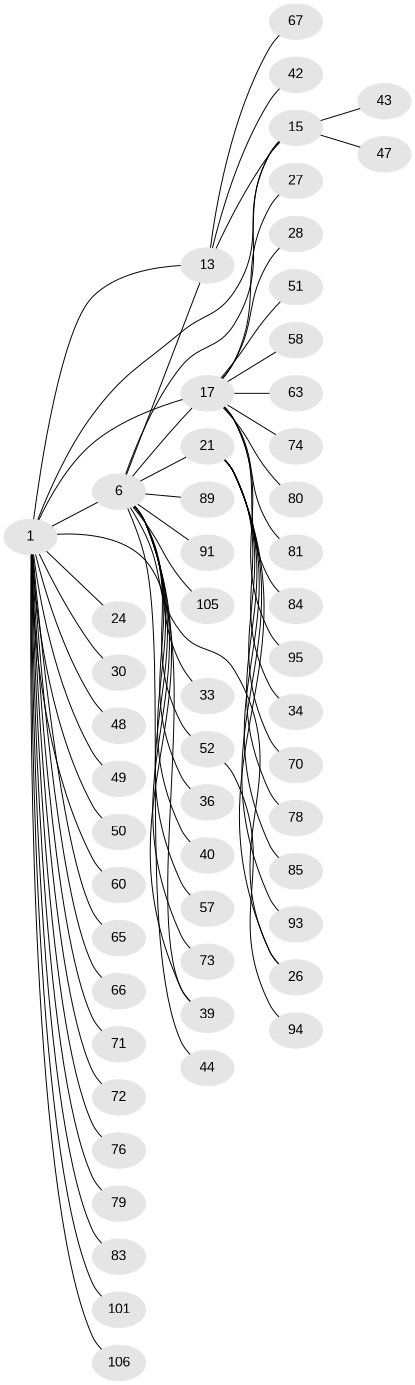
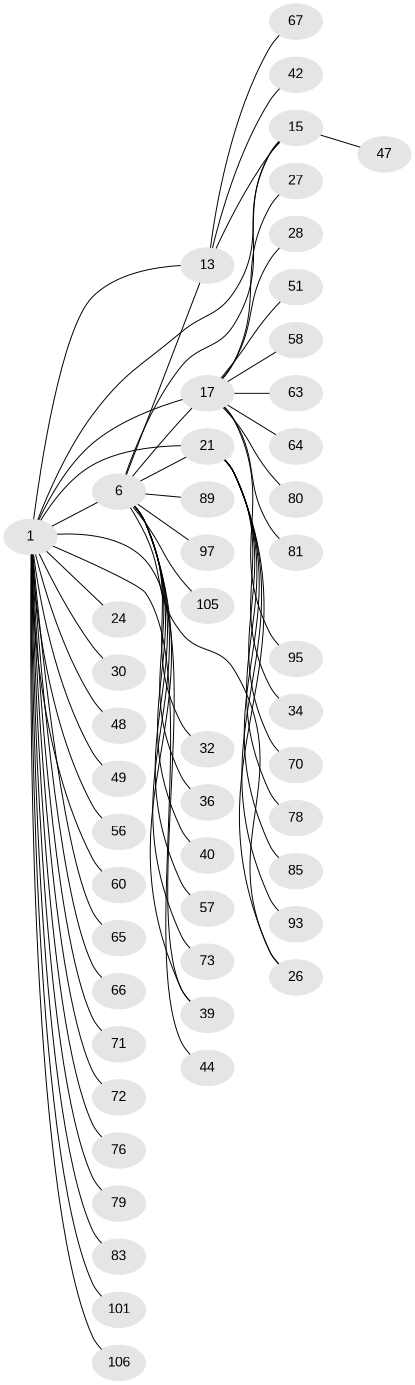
node "43": removed
node "74": label "74" -> "64"
edge "21" -- "1": added
node "91": label "91" -> "97"
node "84": removed
edge "6" -- "44": now "1" -- "44"
node "33": removed
node "52": label "52" -> "32"
node "50": label "50" -> "56"
node "94": removed
